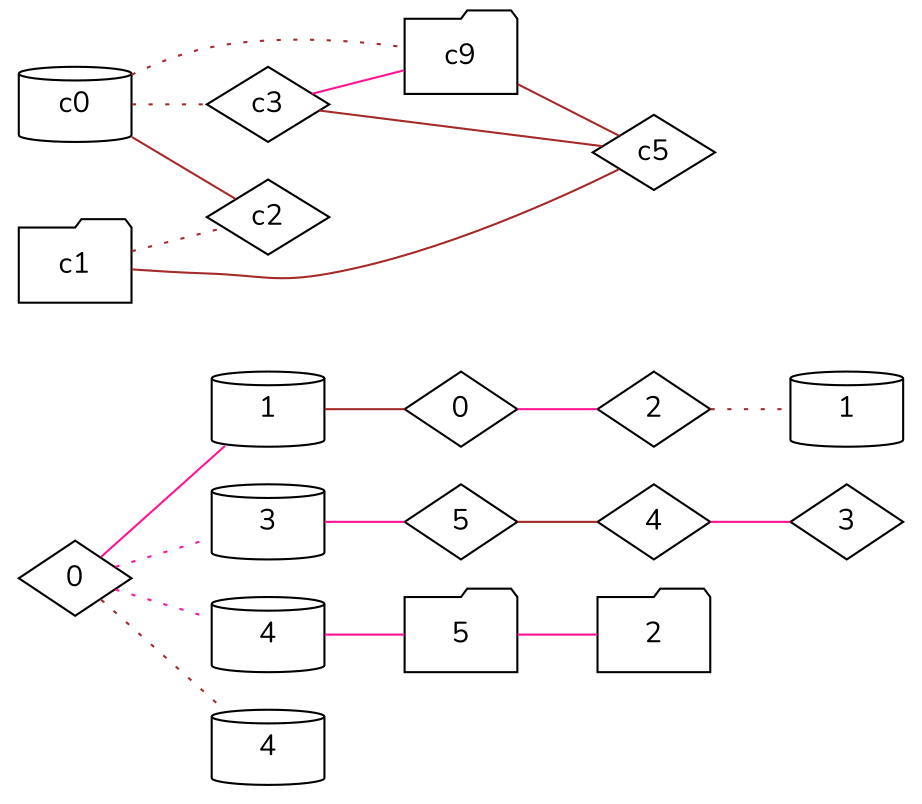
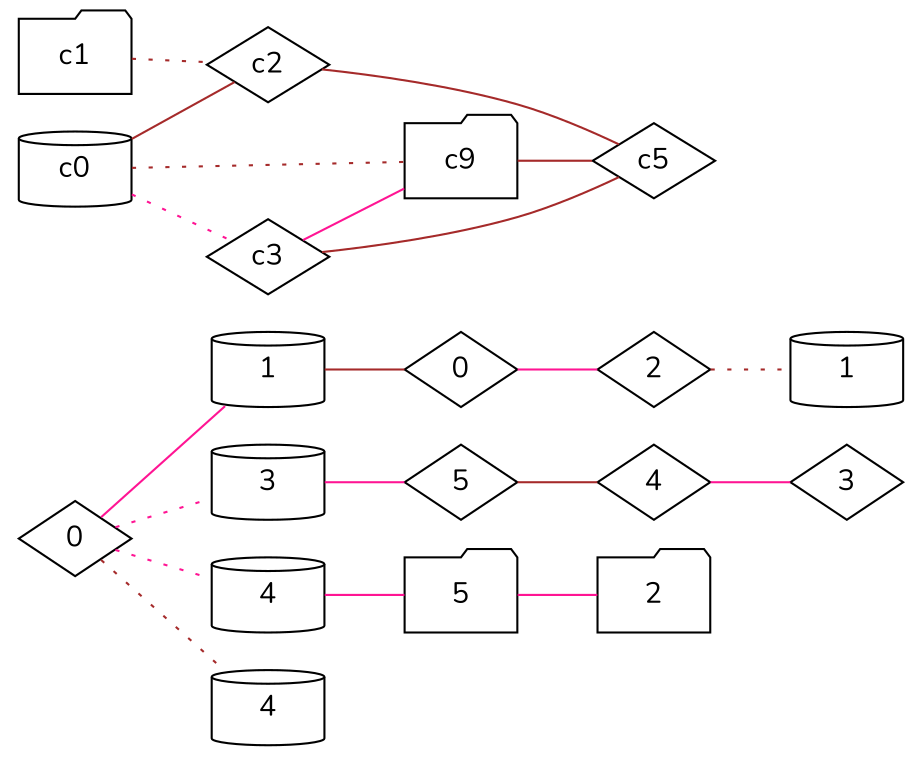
edge "c0" -- "c3": color brown -> deeppink
edge "c5" -- "c1": now "c5" -- "c2"
